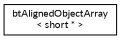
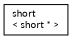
node "btAlignedObjectArray < short * >": label "btAlignedObjectArray < short * >" -> "short < short * >"
